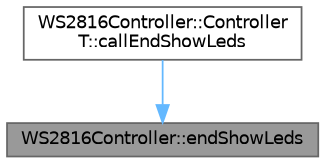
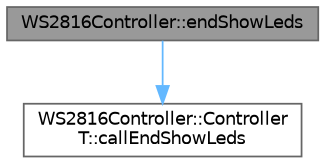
edge "WS2816Controller::Controller T::callEndShowLeds" -> "WS2816Controller::endShowLeds": reversed
